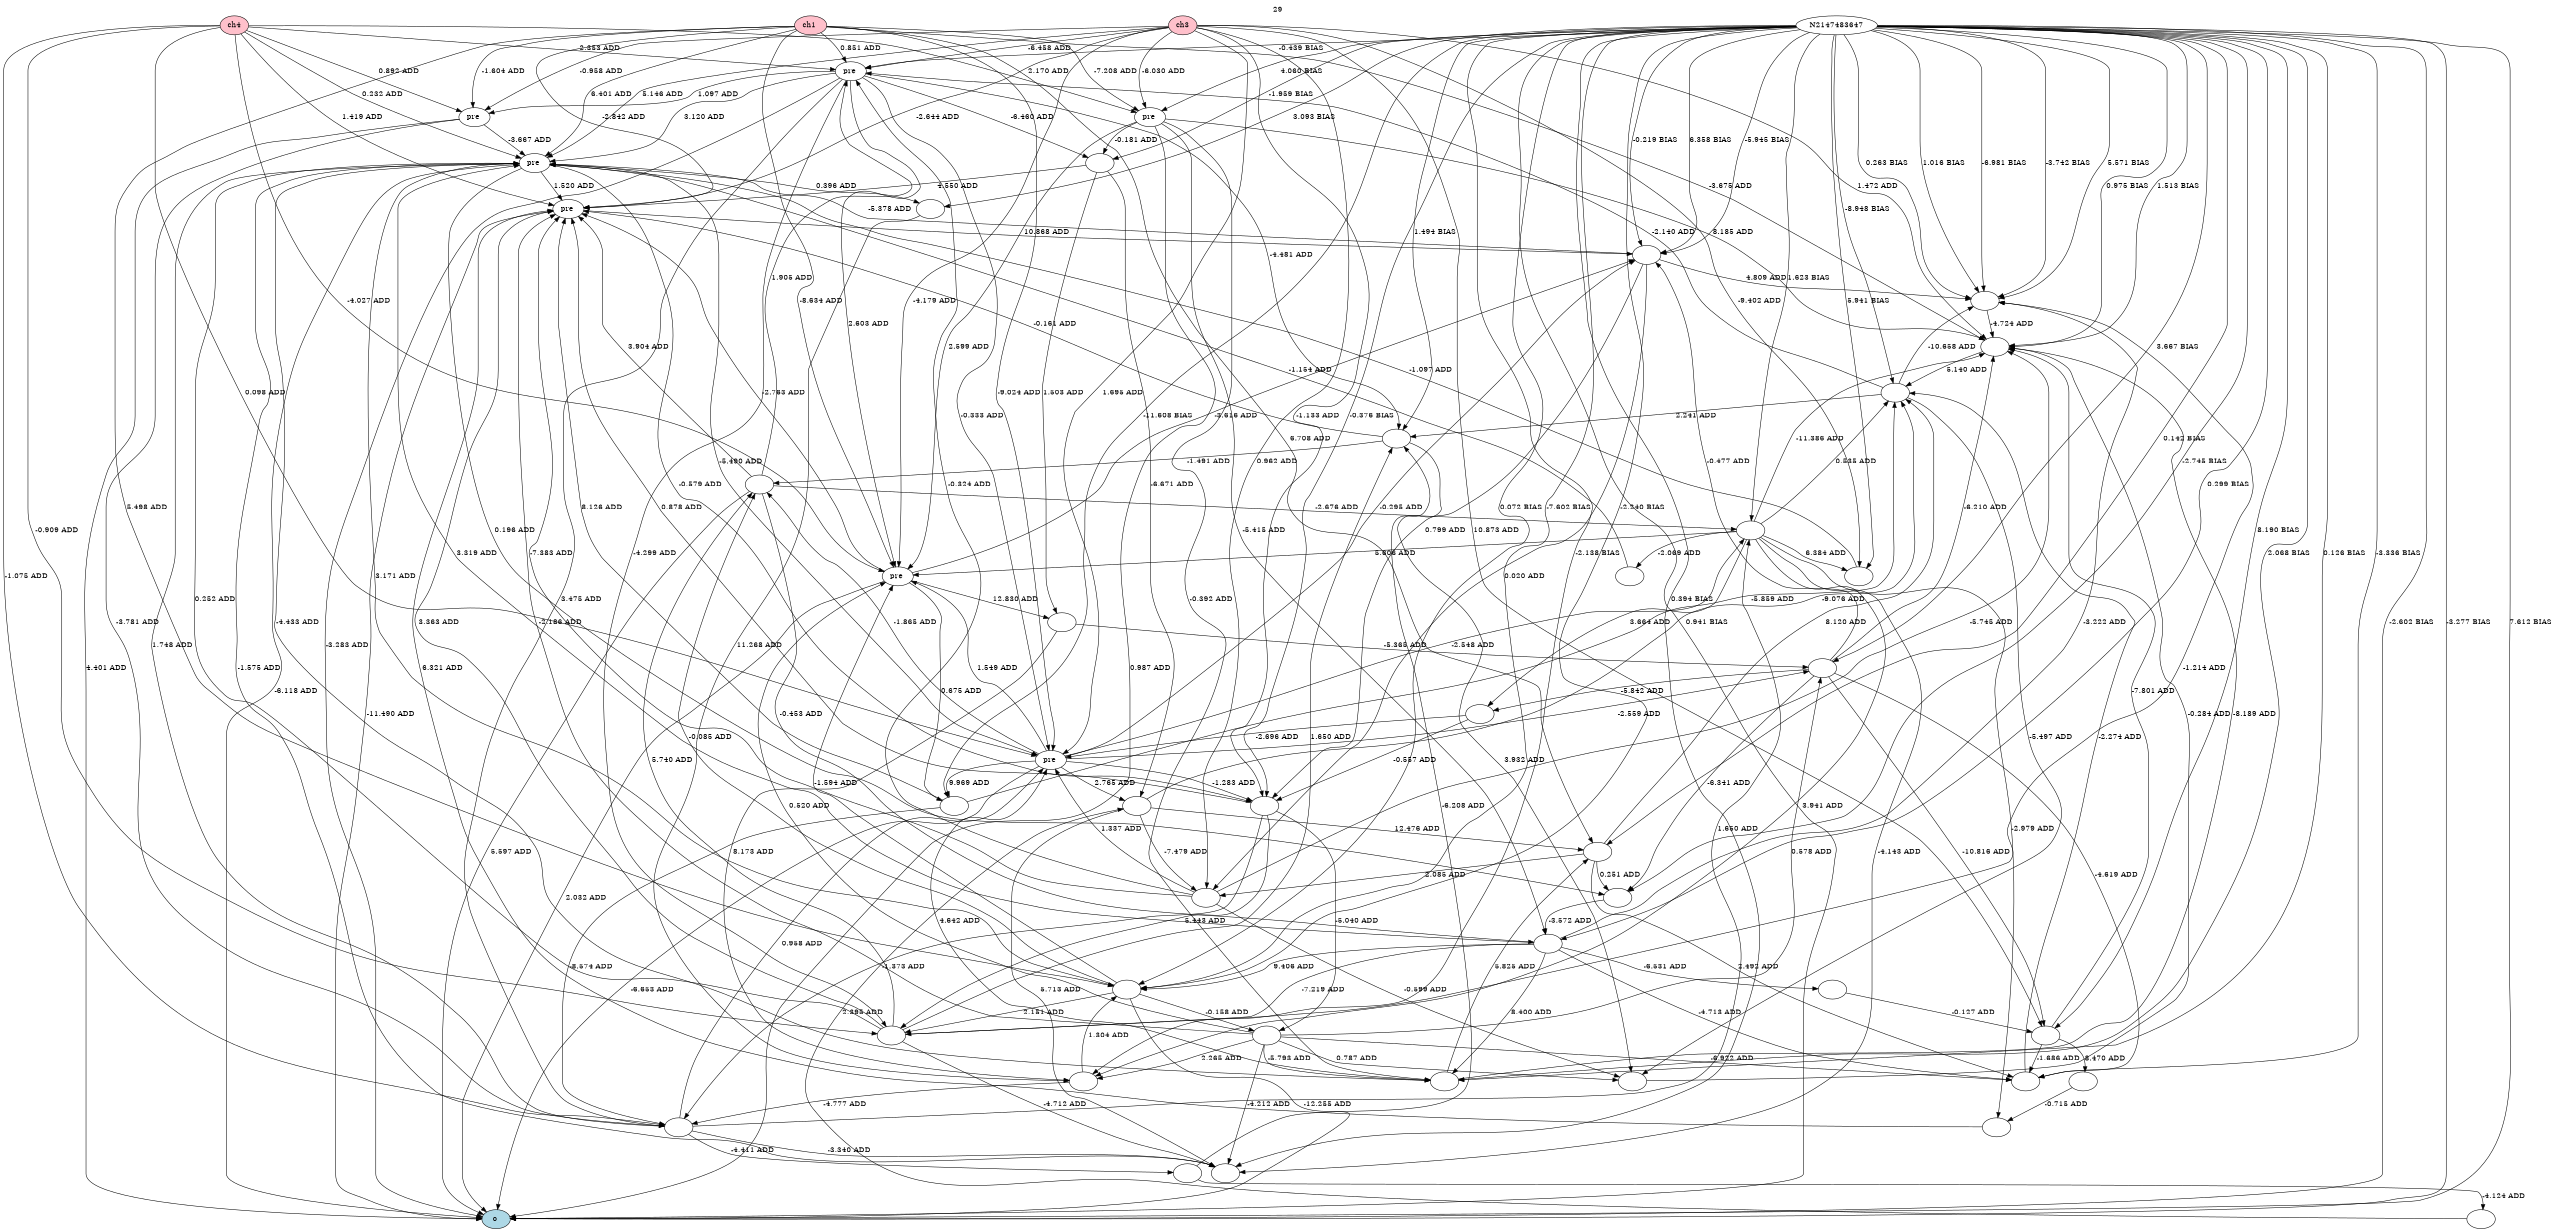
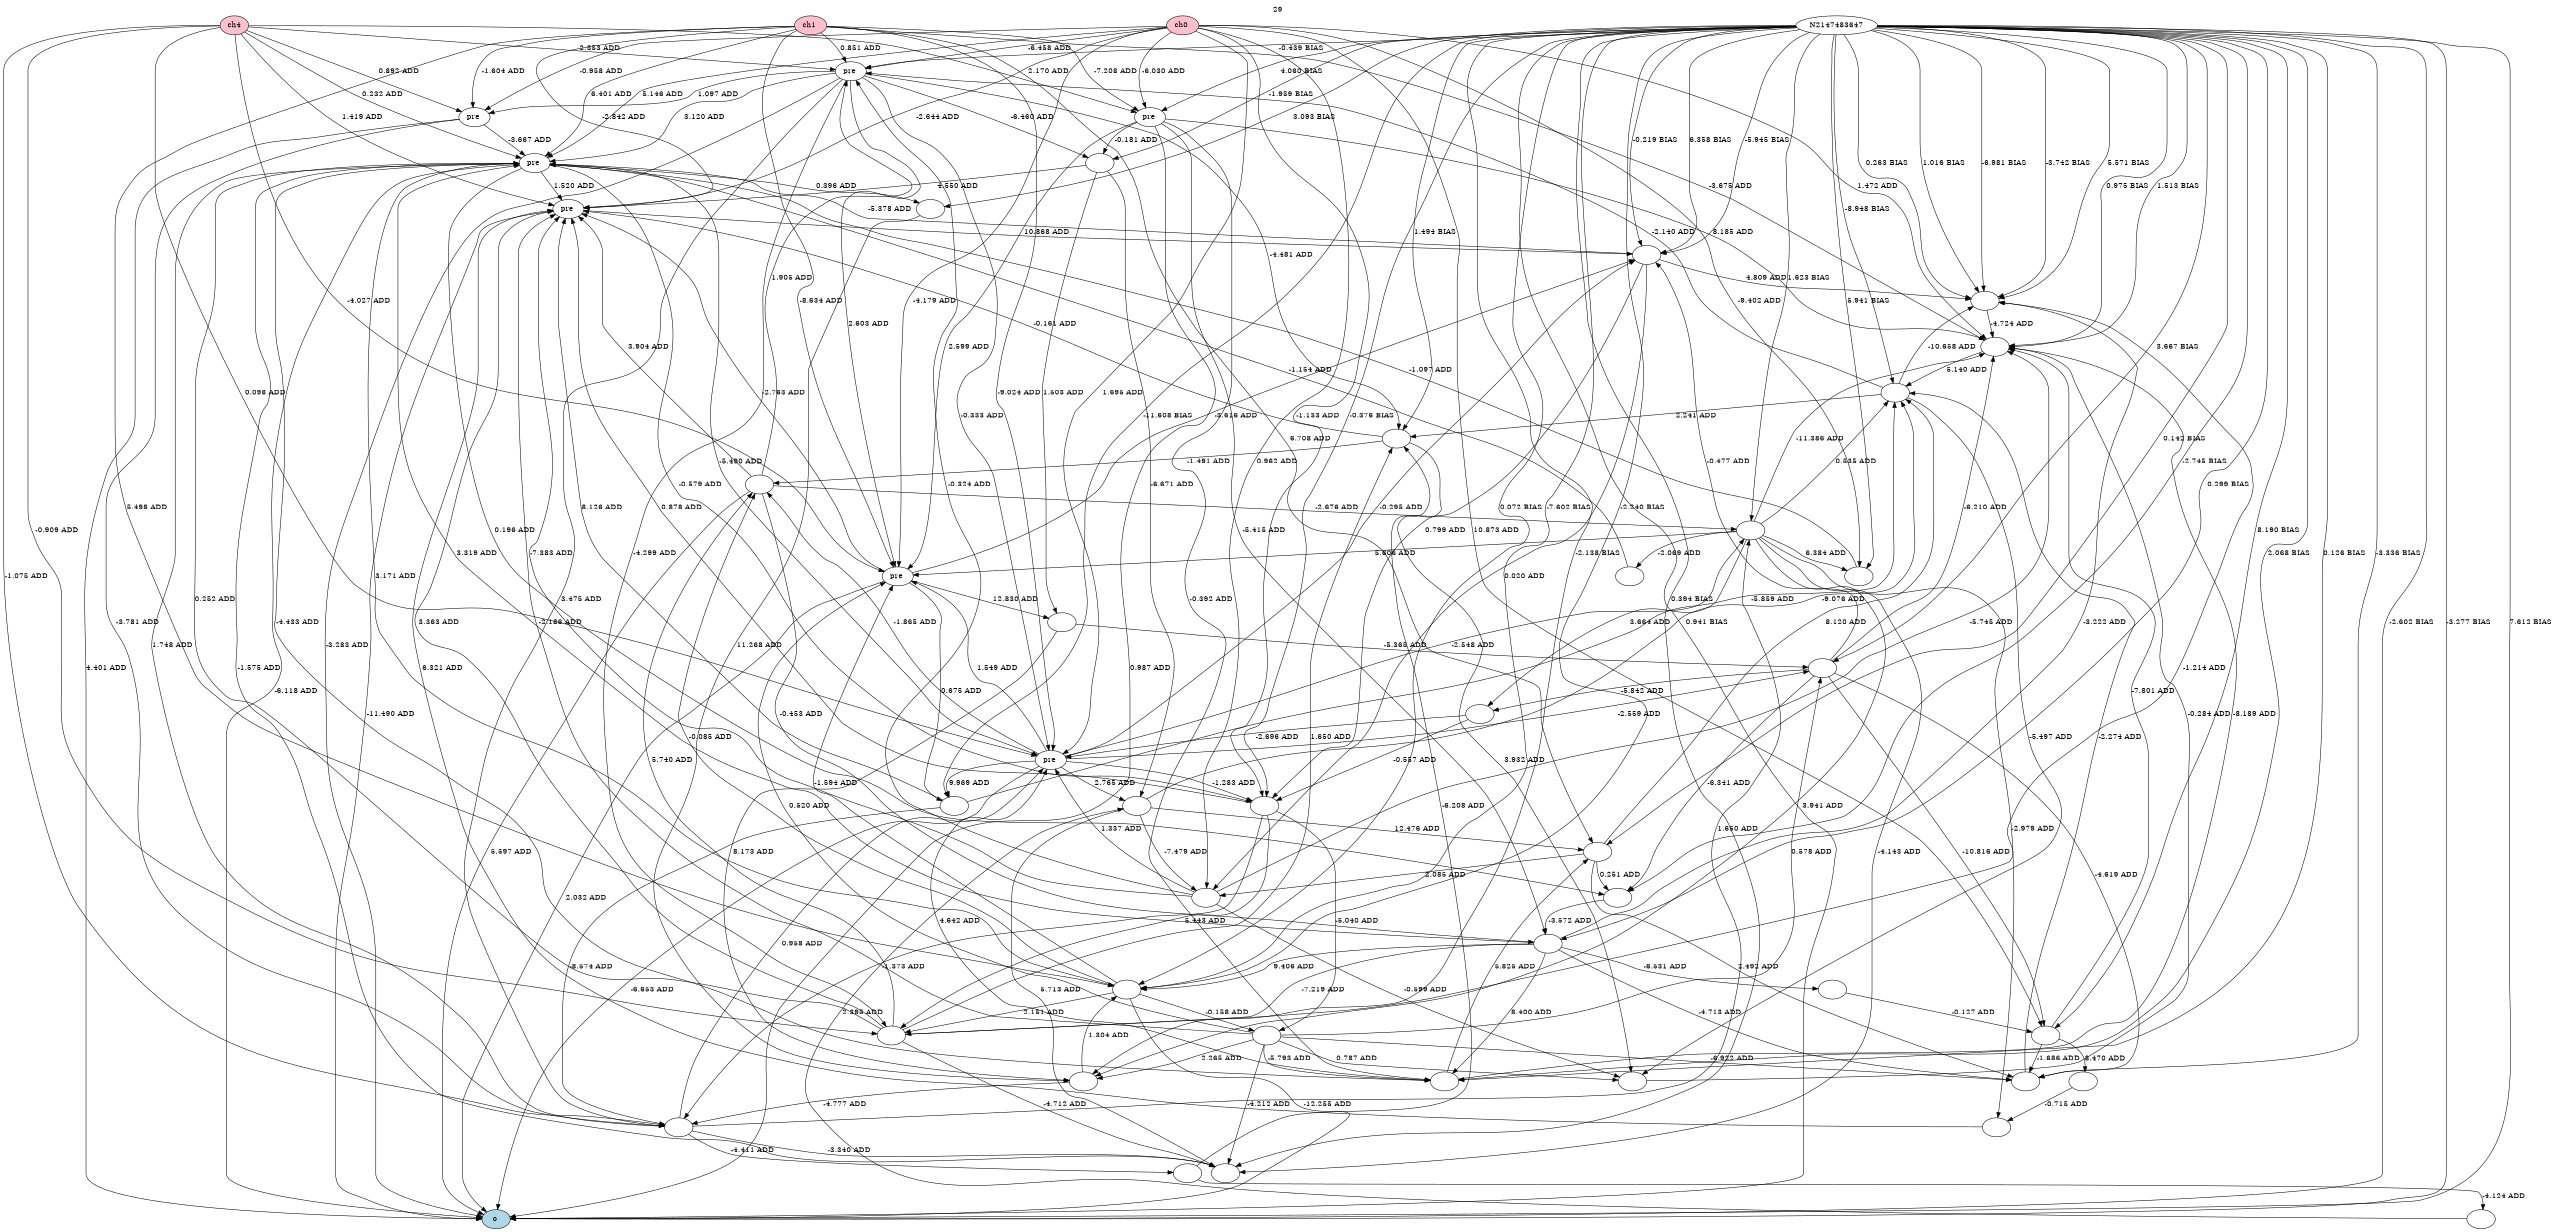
node "ch3": label "ch3" -> "ch0"
